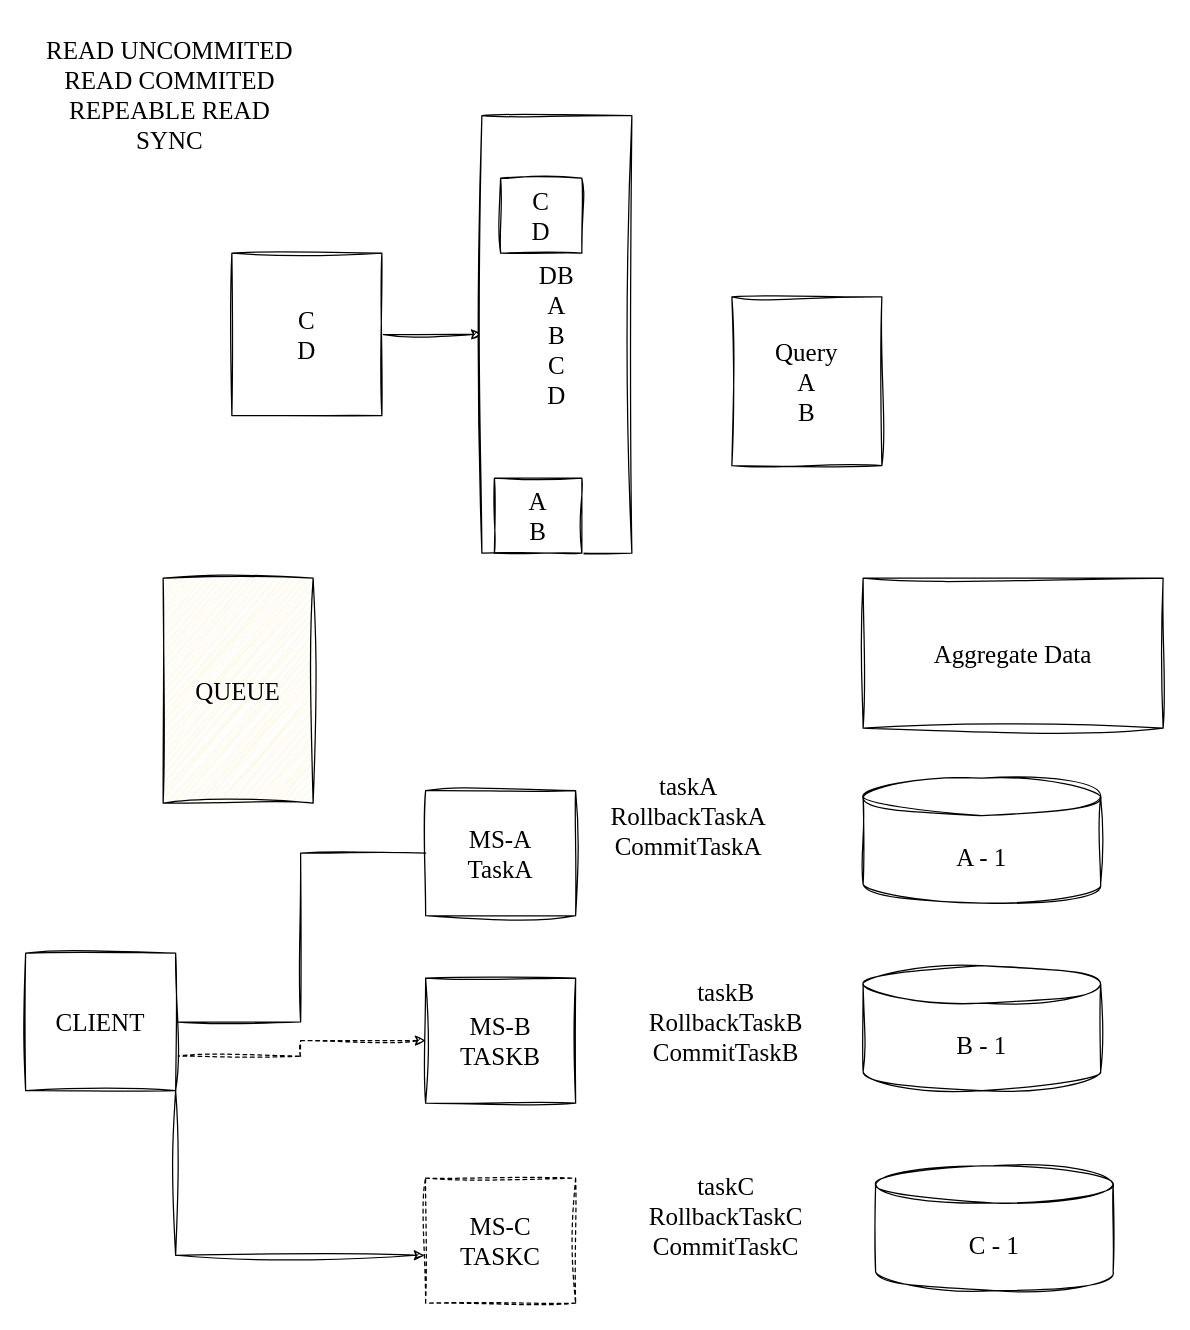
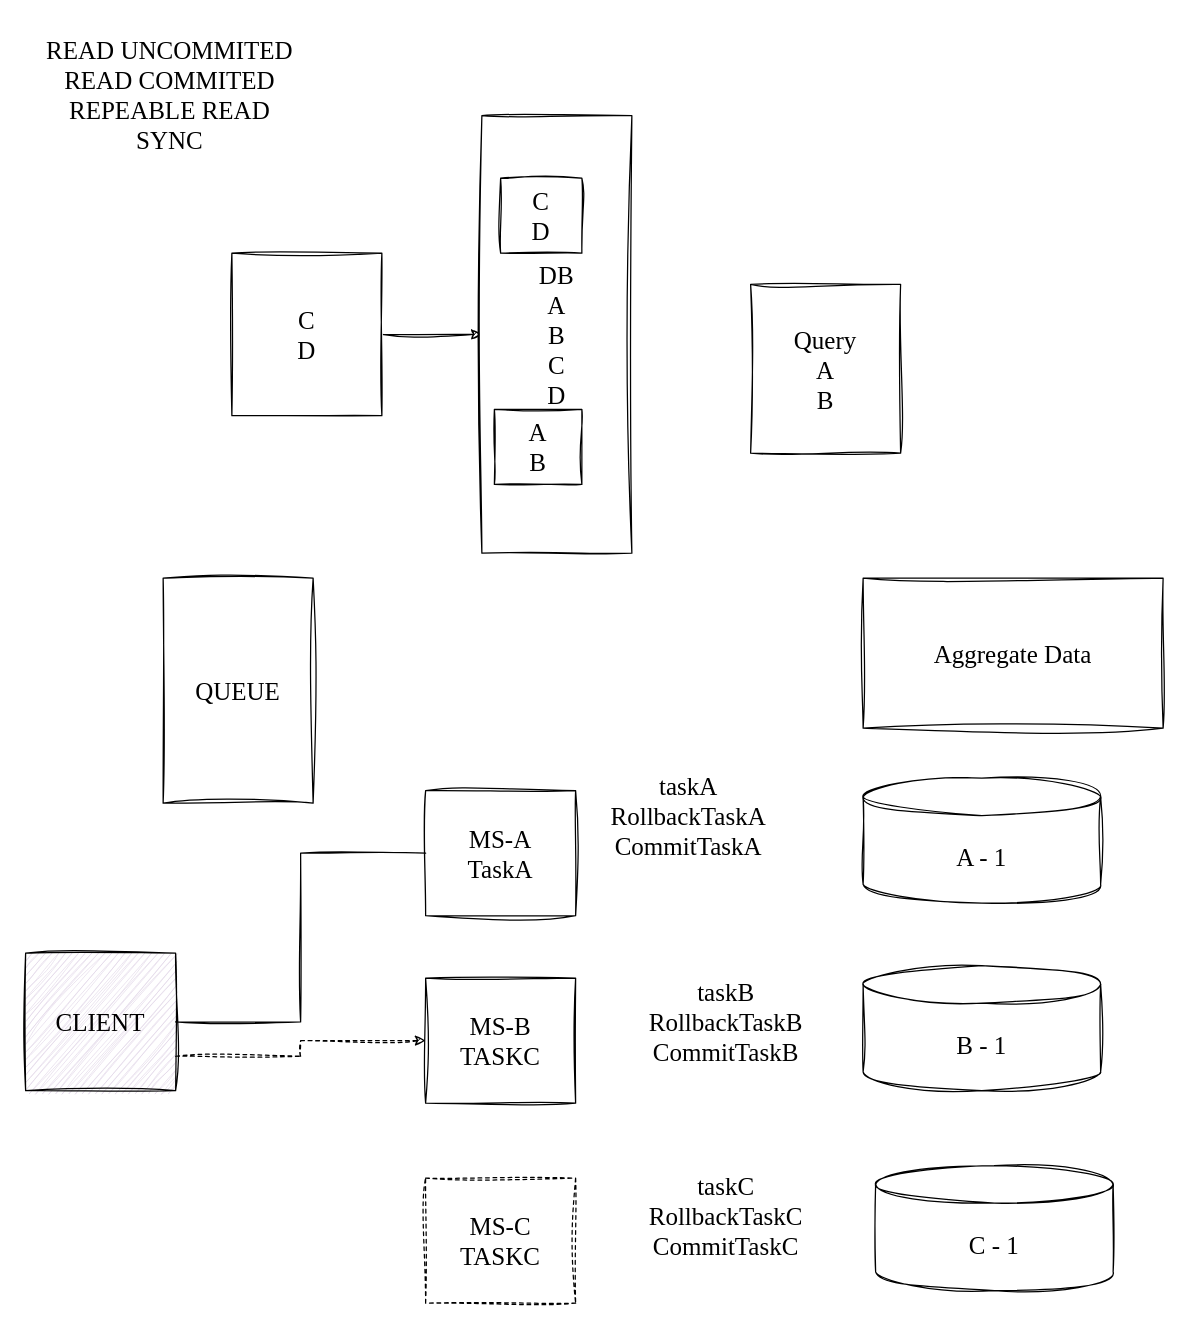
node "Query A B": moved (807, 381) -> (826, 369)
node "A B": moved (538, 516) -> (538, 447)
node "QUEUE": fillcolor #fff2cc -> #ffffff
node "CLIENT": fillcolor #ffffff -> #e1d5e7
node "MS-B TASKB": label "MS-B TASKB" -> "MS-B TASKC"
edge "CLIENT" -> "MS-C TASKC": removed
